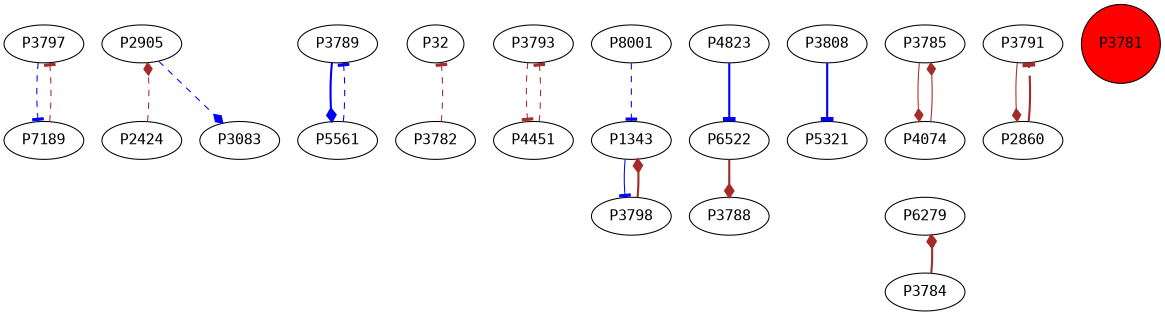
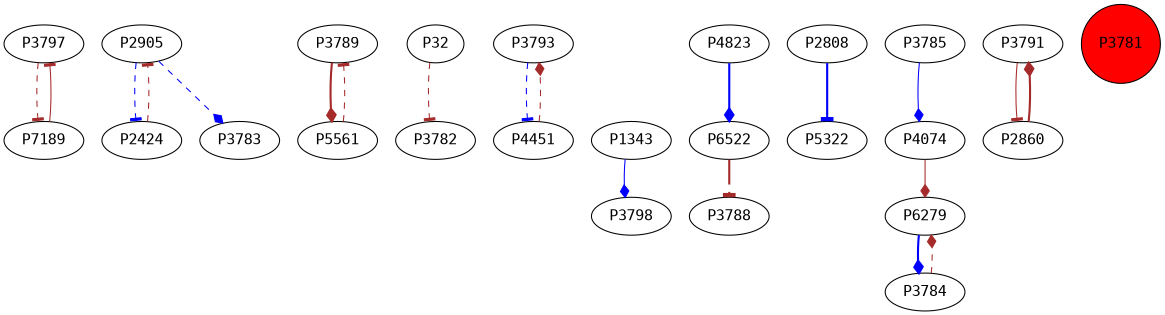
node "P8001": removed
node "P3808": label "P3808" -> "P2808"
edge "P3789" -> "P5561": color blue -> brown
edge "P3785" -> "P4074": color brown -> blue
edge "P3797" -> "P7189": color blue -> brown
edge "P2905" -> "P2424": added
edge "P3793" -> "P4451": color brown -> blue
edge "P3791" -> "P2860": arrowhead diamond -> tee
edge "P4823" -> "P6522": arrowhead tee -> diamond
edge "P7189" -> "P3797": style dashed -> solid
edge "P5561" -> "P3789": color blue -> brown
edge "P3782" -> "P32": reversed
edge "P4451" -> "P3793": arrowhead tee -> diamond
edge "P2424" -> "P2905": arrowhead diamond -> tee
edge "P4074" -> "P3785": now "P4074" -> "P6279"
edge "P2860" -> "P3791": arrowhead tee -> diamond
node "P3083": label "P3083" -> "P3783"
node "P5321": label "P5321" -> "P5322"
edge "P6522" -> "P3788": arrowhead diamond -> tee
edge "P1343" -> "P3798": arrowhead tee -> diamond
edge "P3798" -> "P1343": removed
edge "P6279" -> "P3784": added
edge "P3784" -> "P6279": style bold -> dashed
